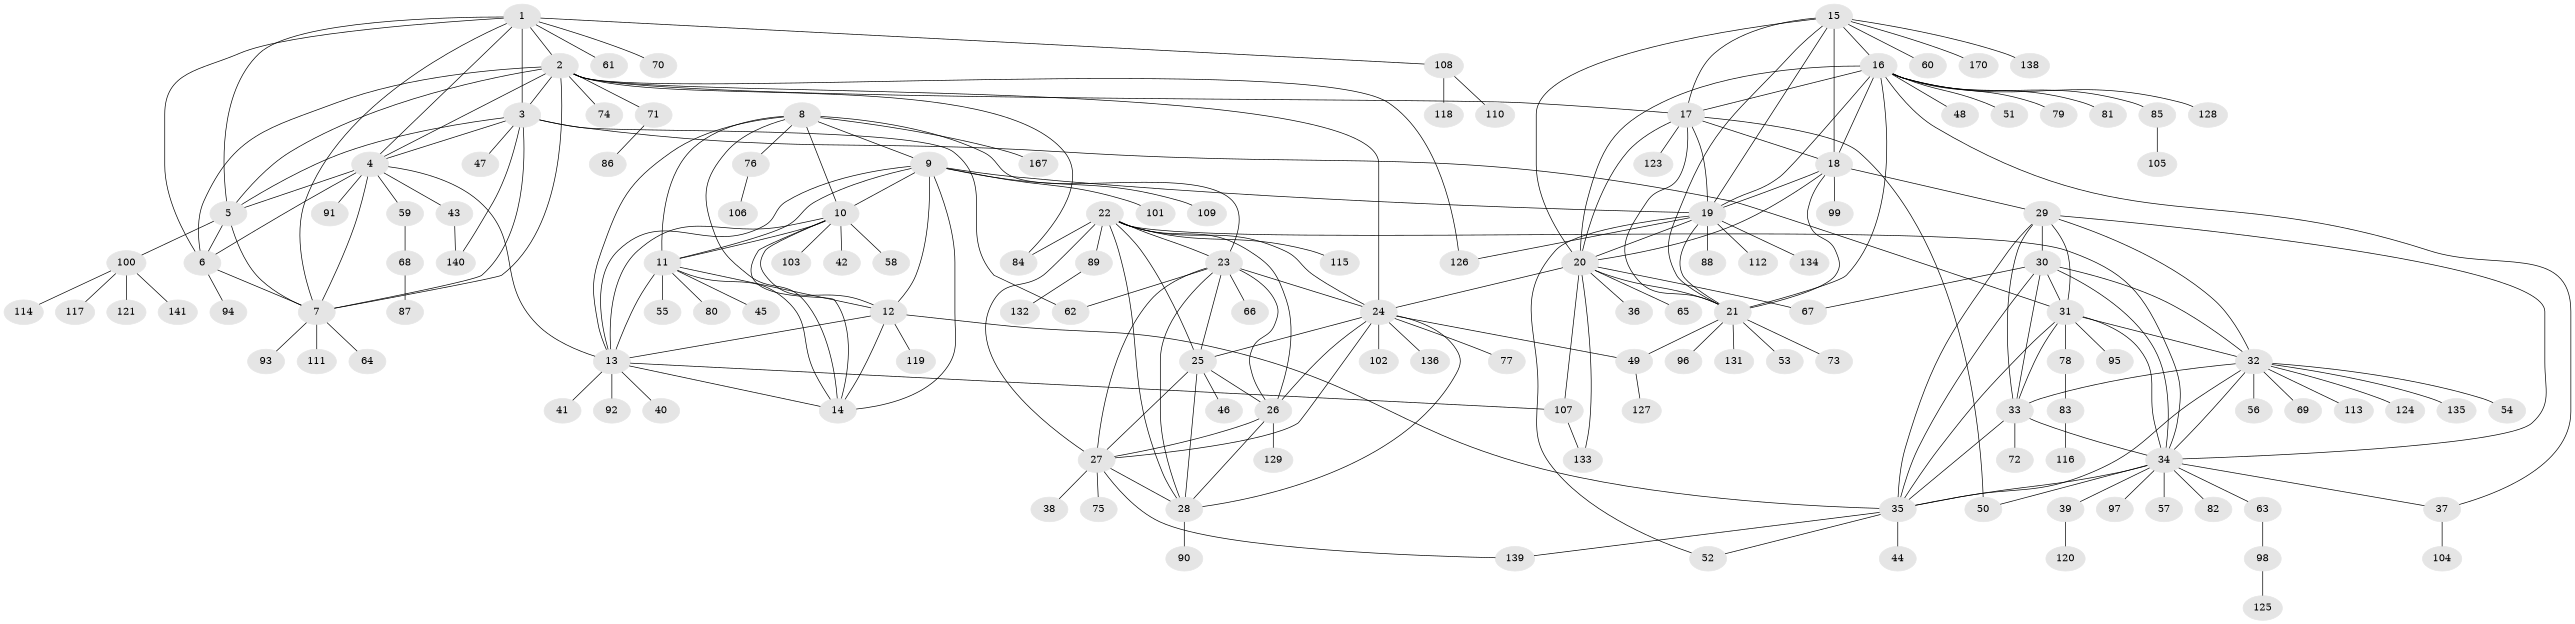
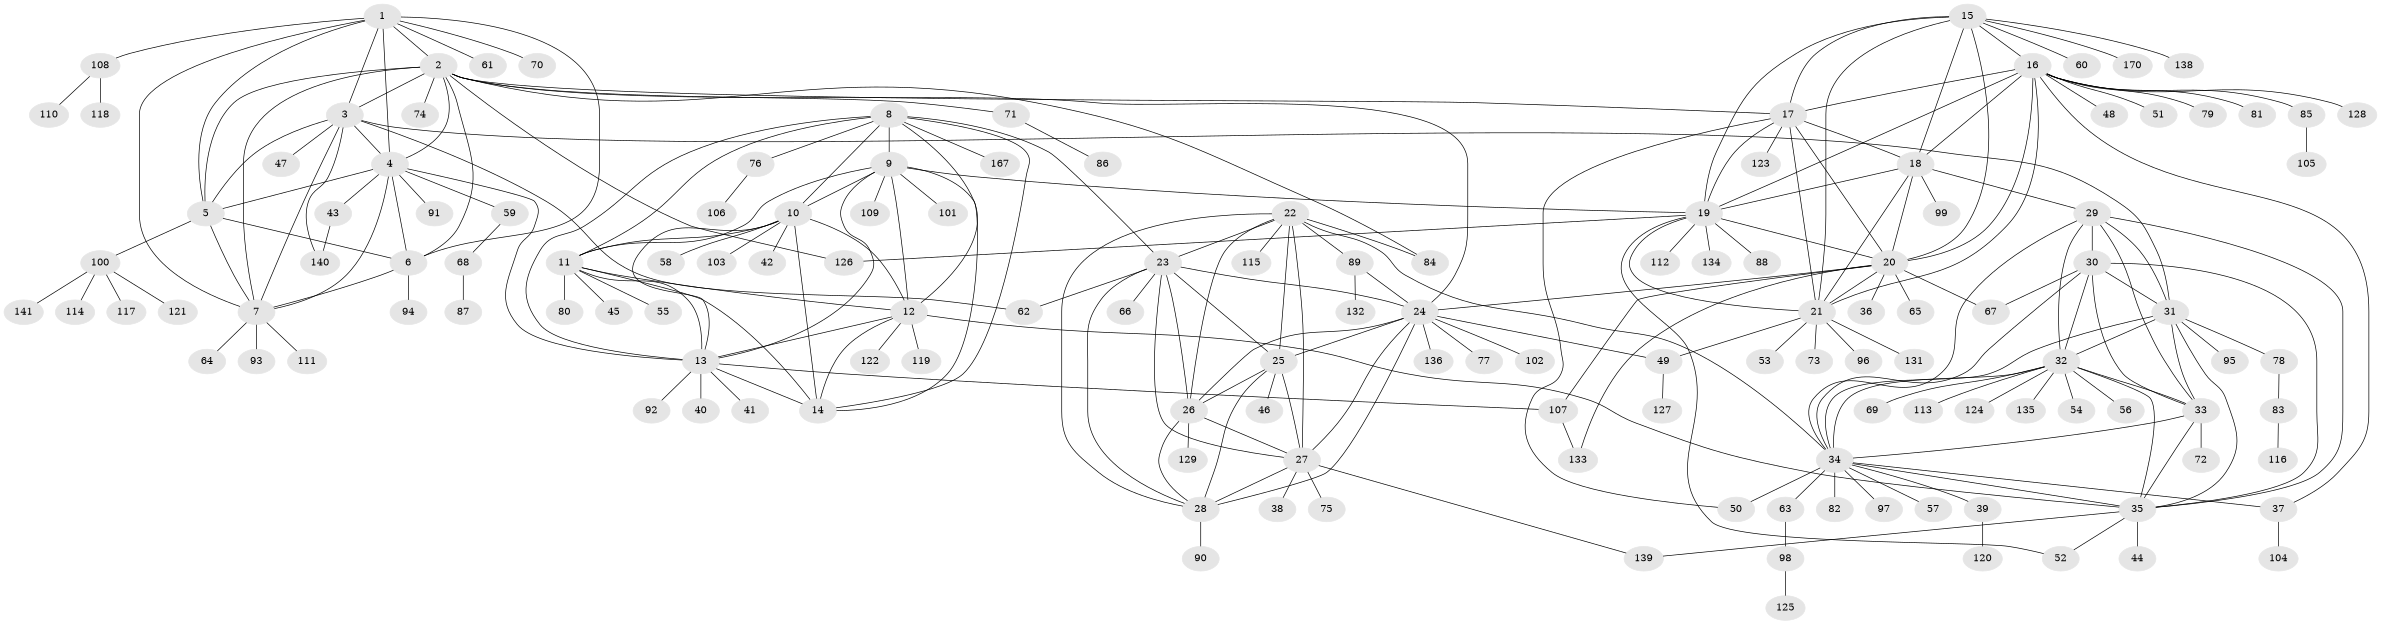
edge "8" -- "12": added
edge "22" -- "24": now "89" -- "24"
node "122": added
